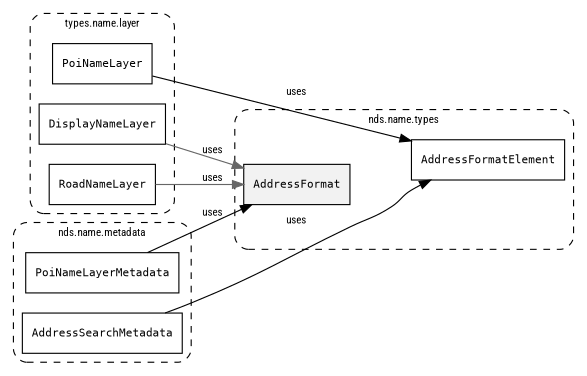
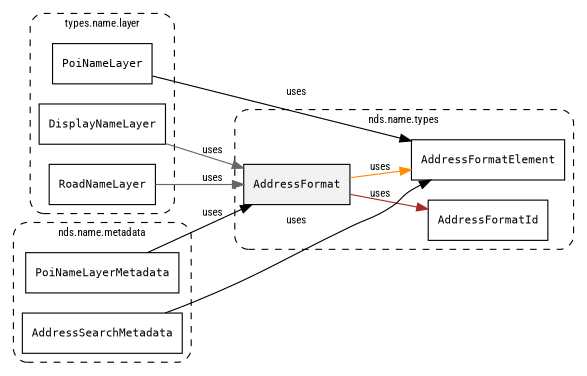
edge "AddressFormat" -> "AddressFormatElement": added, label "uses"
node "AddressFormatId": added
